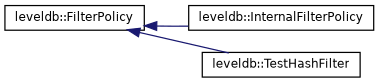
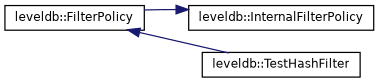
edge "leveldb::InternalFilterPolicy" -> "leveldb::FilterPolicy": reversed
